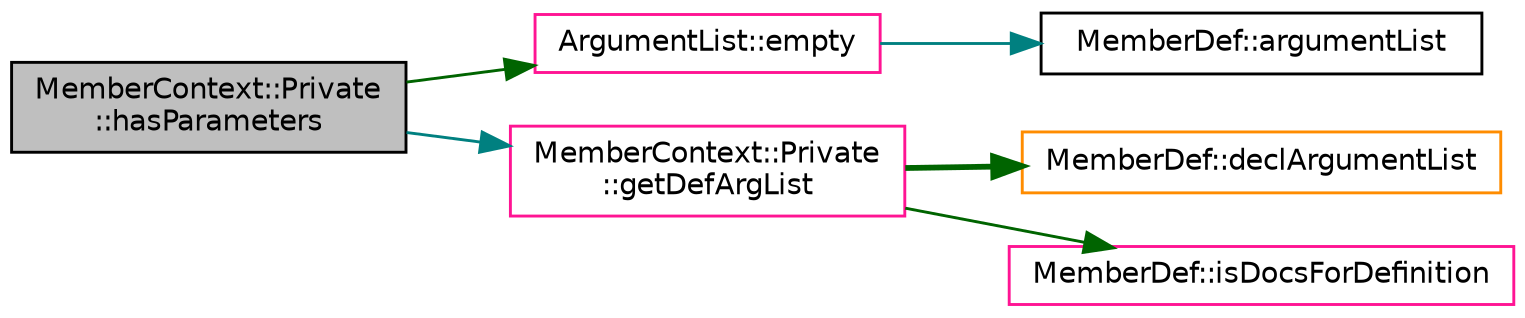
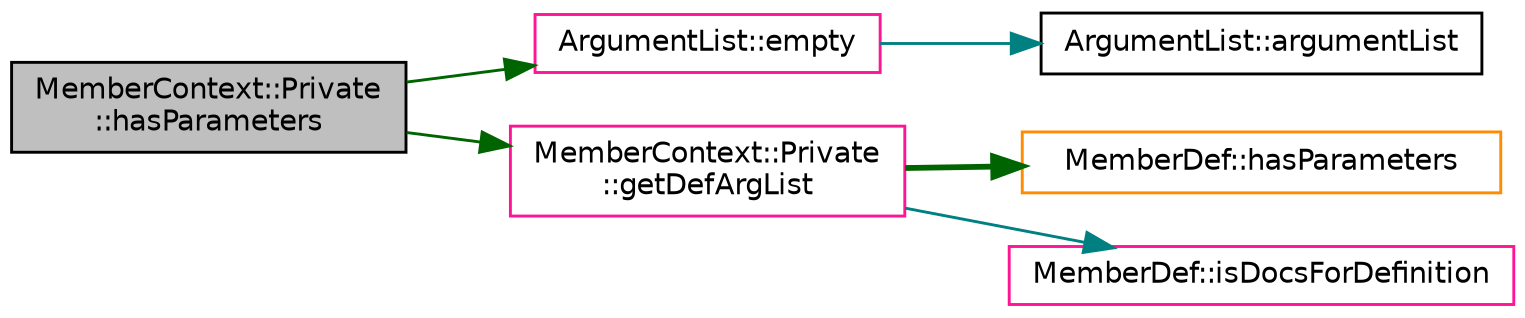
node "MemberDef::argumentList": label "MemberDef::argumentList" -> "ArgumentList::argumentList"
edge "MemberContext::Private ::hasParameters" -> "MemberContext::Private ::getDefArgList": color teal -> darkgreen
node "MemberDef::declArgumentList": label "MemberDef::declArgumentList" -> "MemberDef::hasParameters"
edge "MemberContext::Private ::getDefArgList" -> "MemberDef::isDocsForDefinition": color darkgreen -> teal
